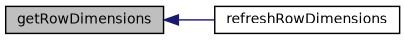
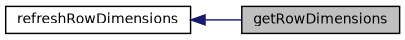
edge "refreshRowDimensions" -> "getRowDimensions": reversed
